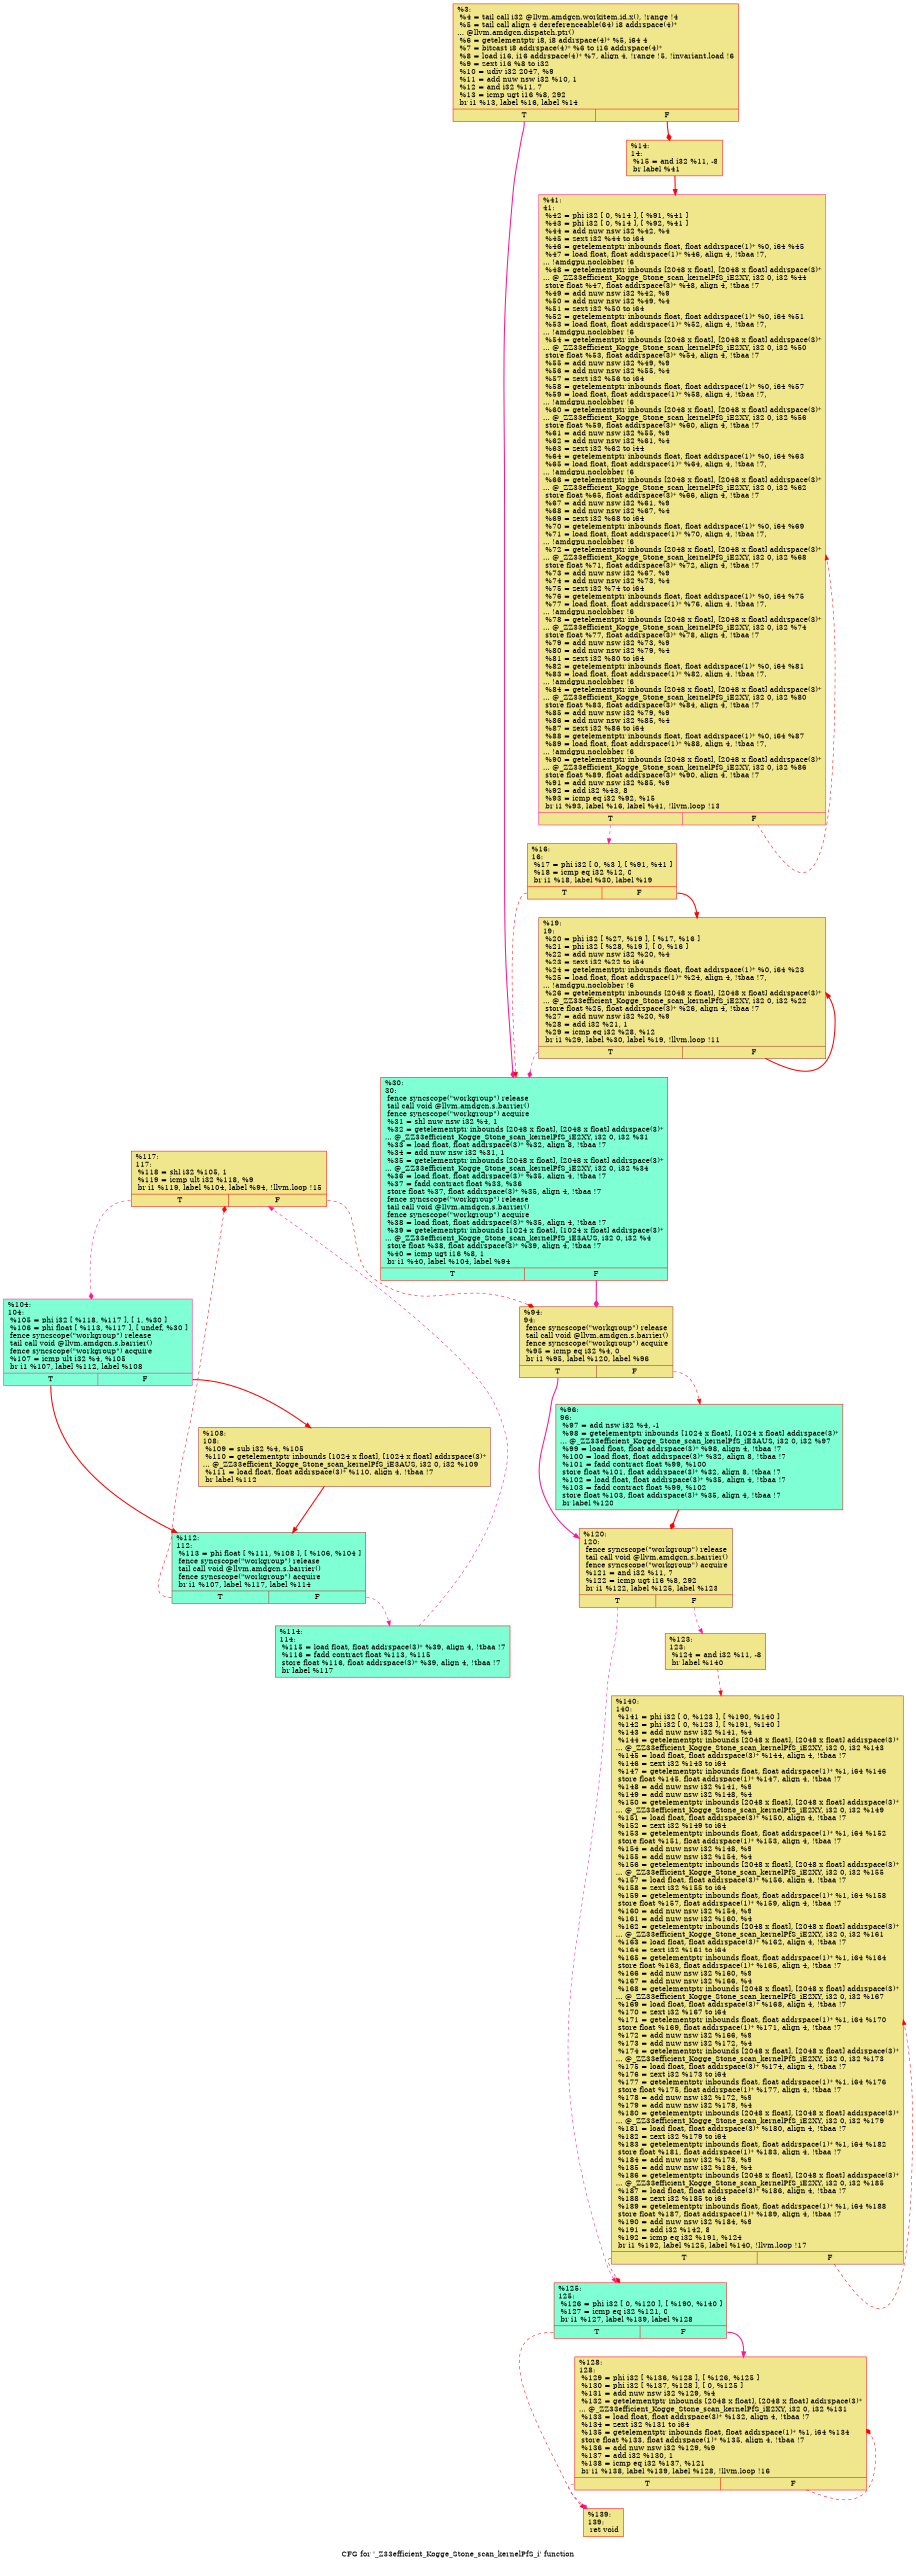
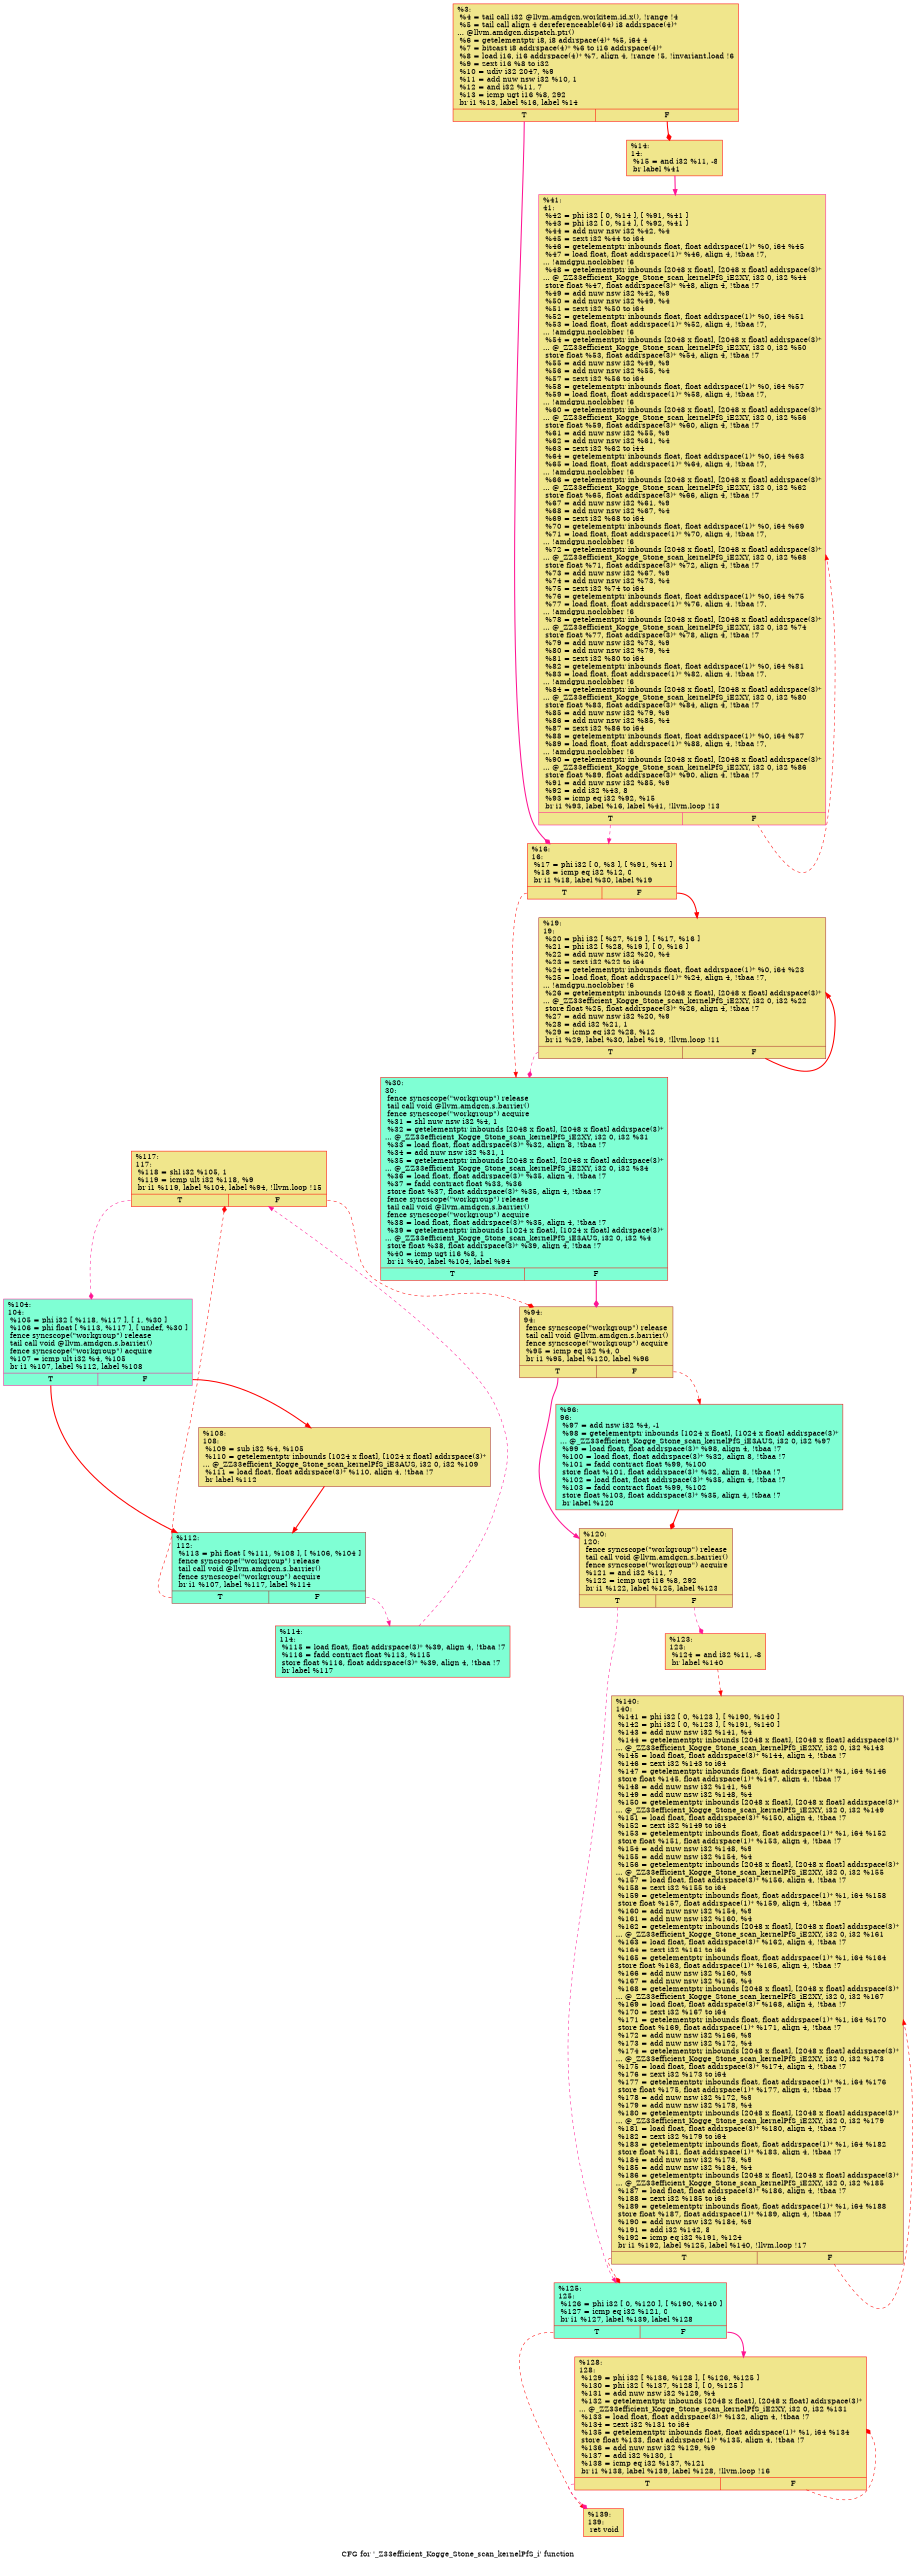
edge "%14:" -> "%41:": color red -> deeppink
edge "%3:" -> "%30:": now "%3:" -> "%16:"
edge "%120:" -> "%123:": arrowhead normal -> diamond
